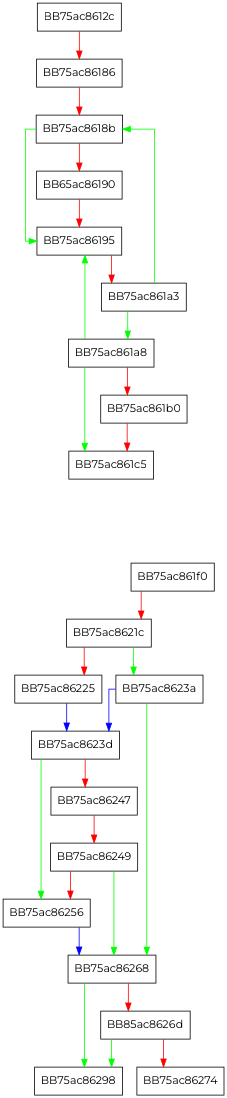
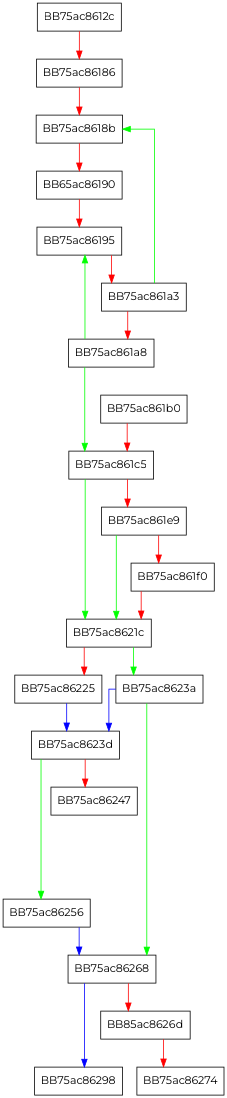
edge "BB75ac8618b" -> "BB75ac86195": removed
edge "BB75ac861a3" -> "BB75ac861a8": color green -> red
edge "BB75ac861a8" -> "BB75ac861b0": removed
node "BB75ac861e9": added
edge "BB75ac861c5" -> "BB75ac8621c": added
node "BB75ac86249": removed
edge "BB75ac86268" -> "BB75ac86298": color green -> blue
edge "BB85ac8626d" -> "BB75ac86298": removed
